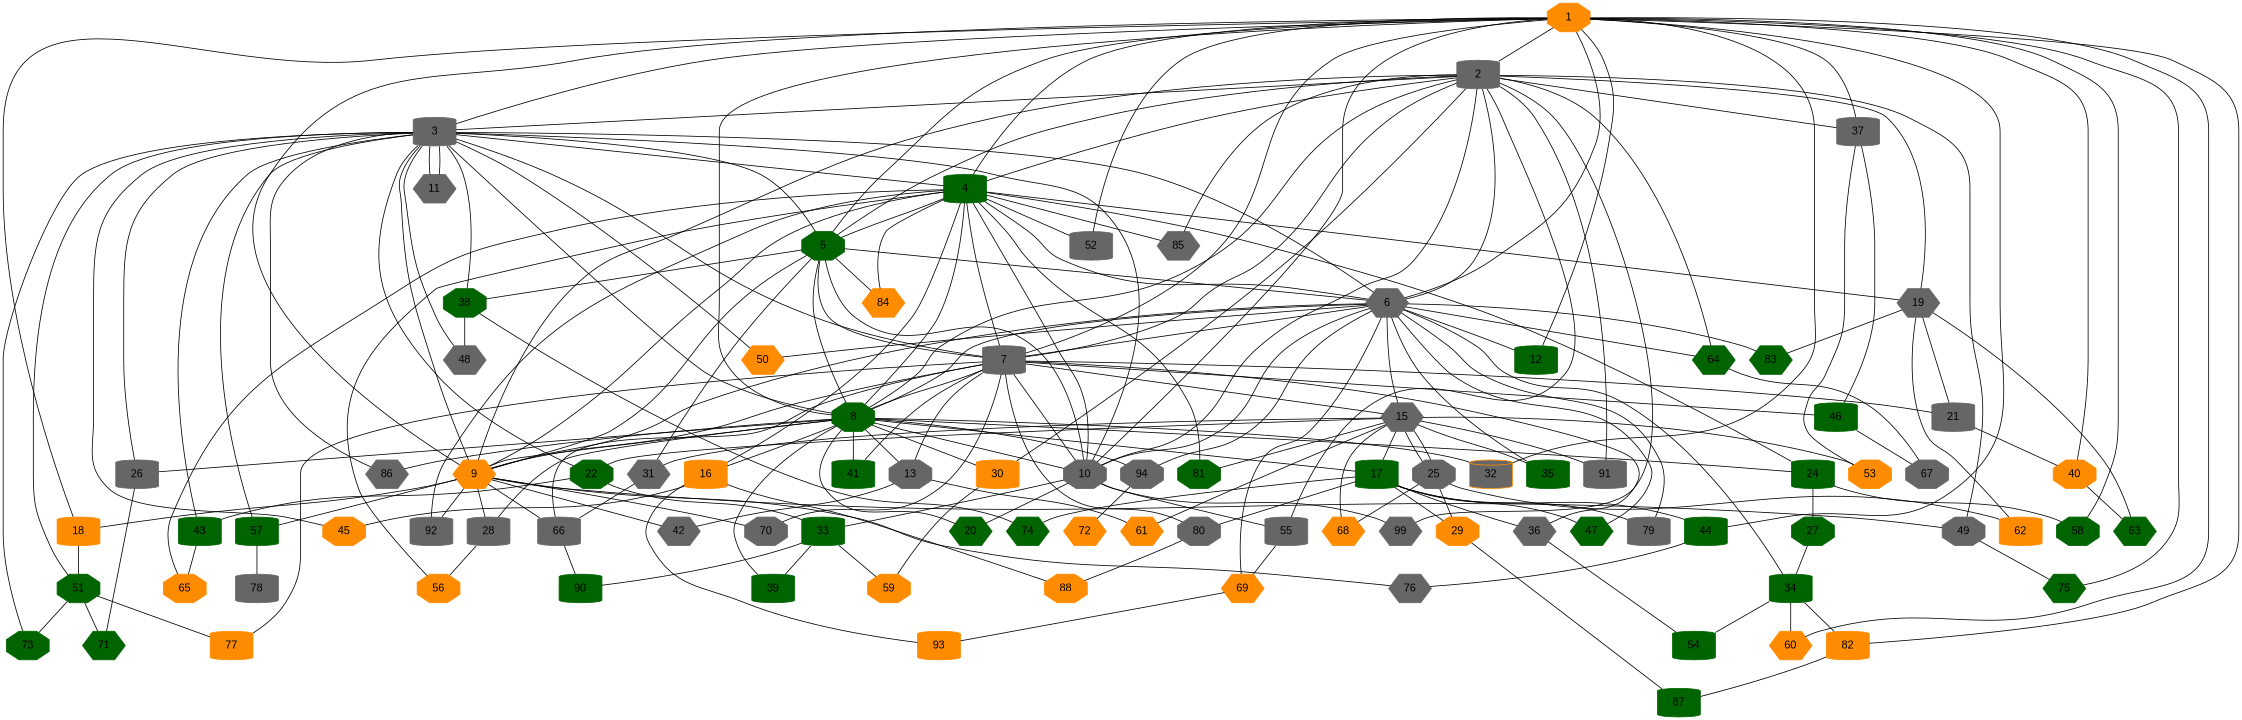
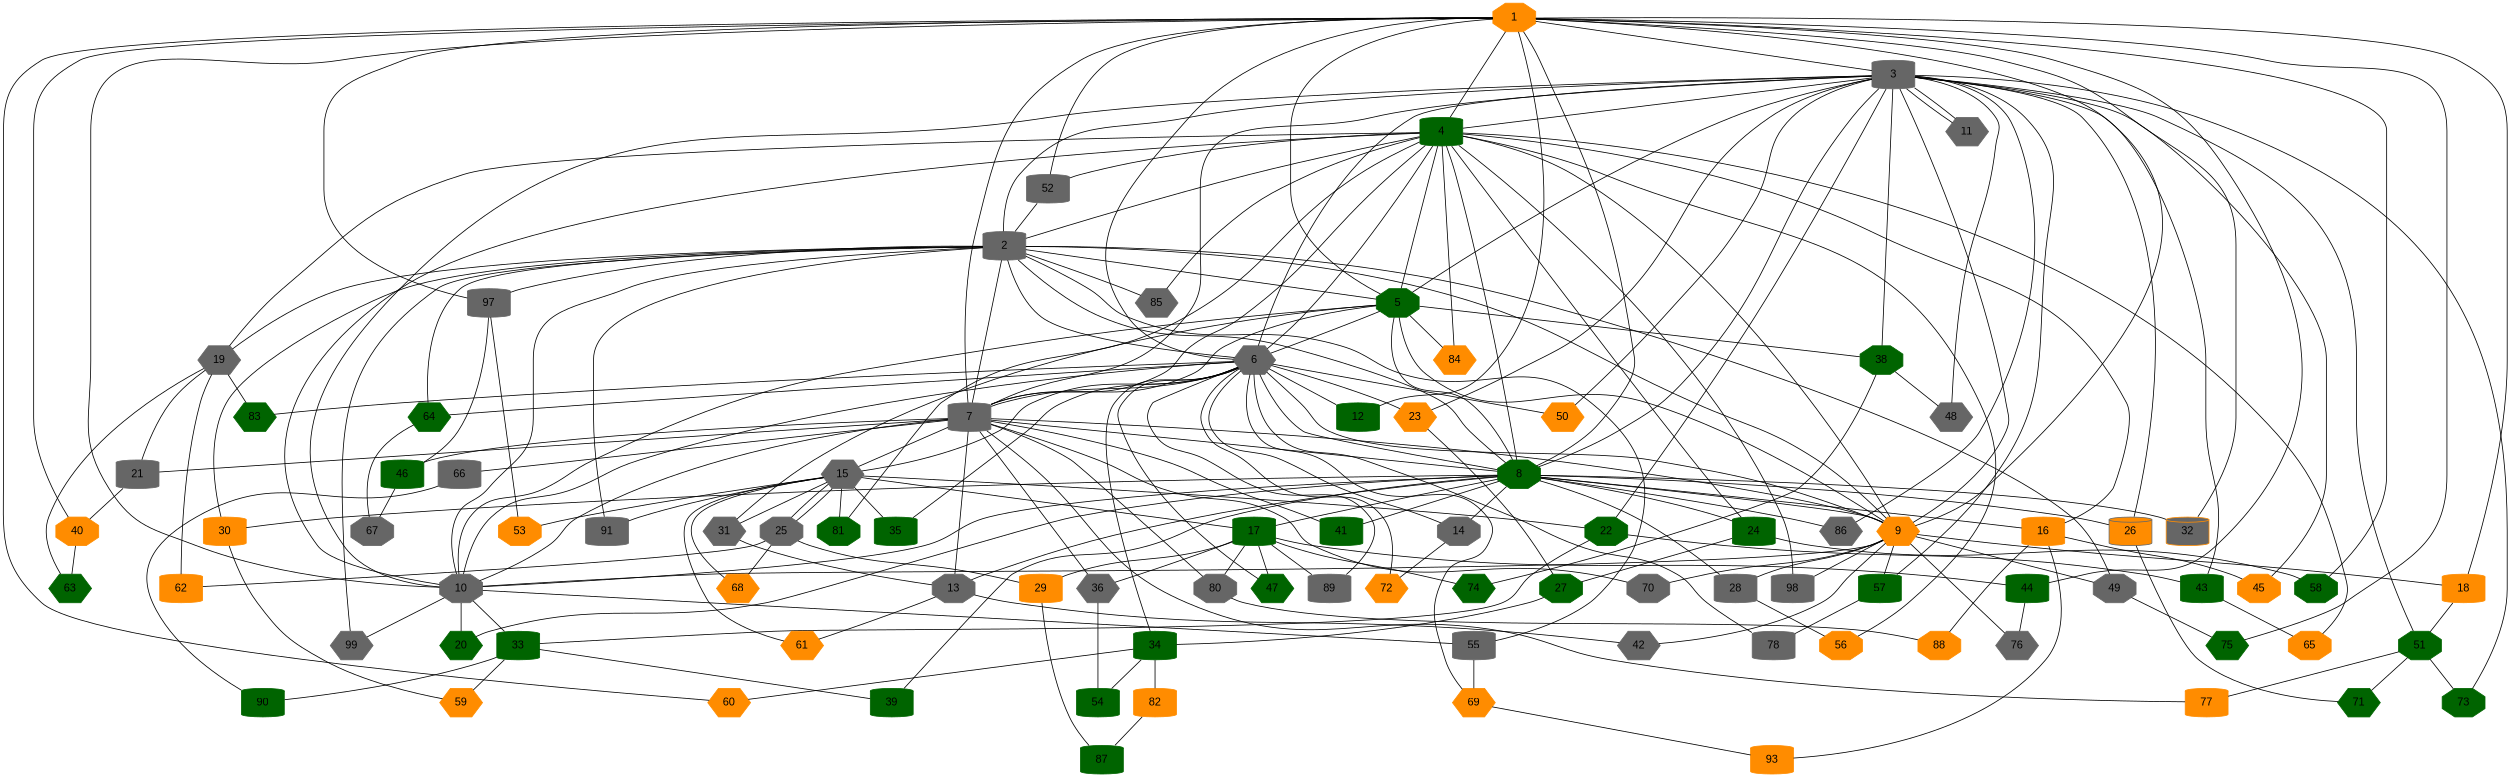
edge "1" -- "2": now "52" -- "2"
node "37": label "37" -> "97"
edge "1" -- "82": removed
node "23": added
edge "6" -- "72": added
node "26": fillcolor gray40 -> darkorange
node "94": label "94" -> "14"
edge "9" -- "66": now "9" -- "10"
edge "31" -- "66": now "31" -- "13"
node "92": label "92" -> "98"
node "29": shape octagon -> cylinder
edge "6" -- "78": added
node "79": label "79" -> "89"
node "59": shape octagon -> hexagon
